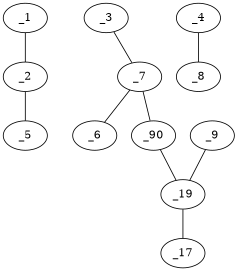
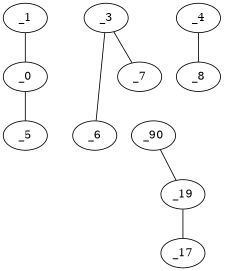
node "_2": label "_2" -> "_0"
edge "_7" -- "_6": now "_3" -- "_6"
edge "_7" -- "_90": removed
node "_9": removed
